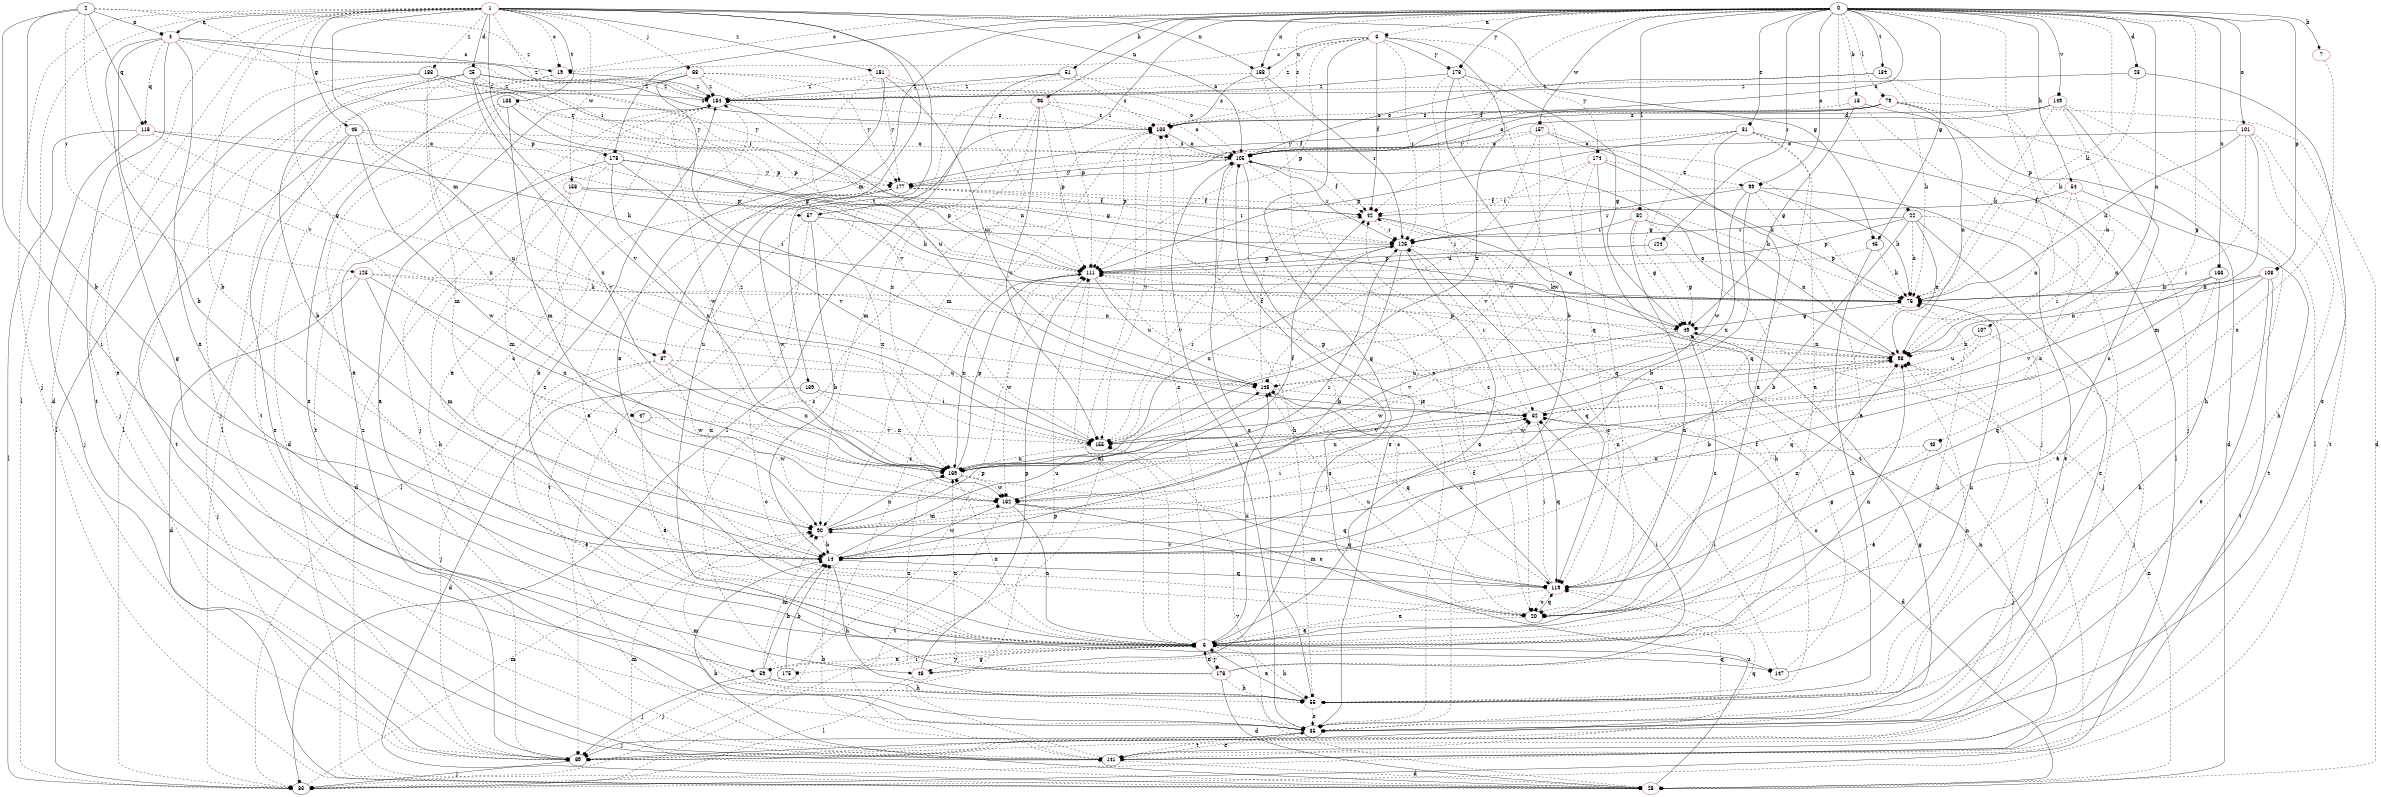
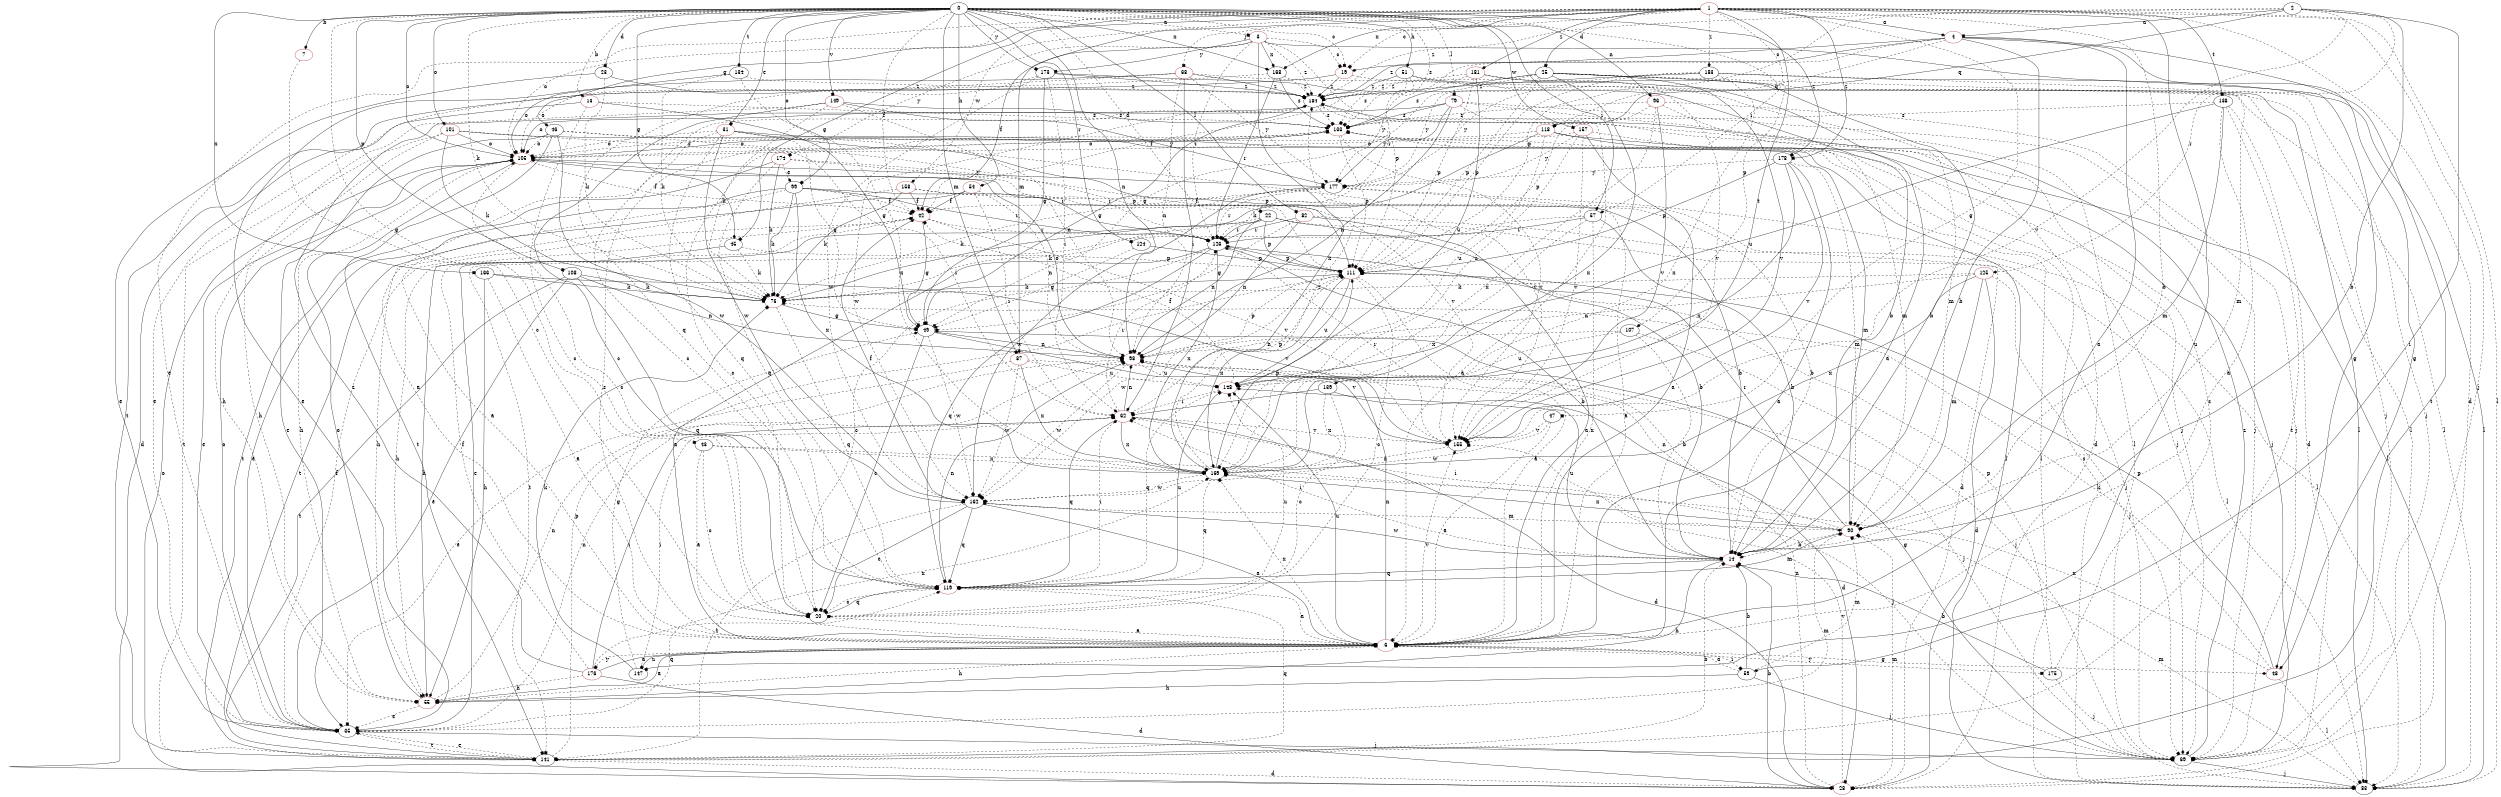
edge "1" -> "105": style solid -> dashed
edge "96" -> "105": removed, label "o"
node "108": color brown -> black
edge "133" -> "20": arrowhead diamond -> box
edge "19" -> "141": style dashed -> solid
